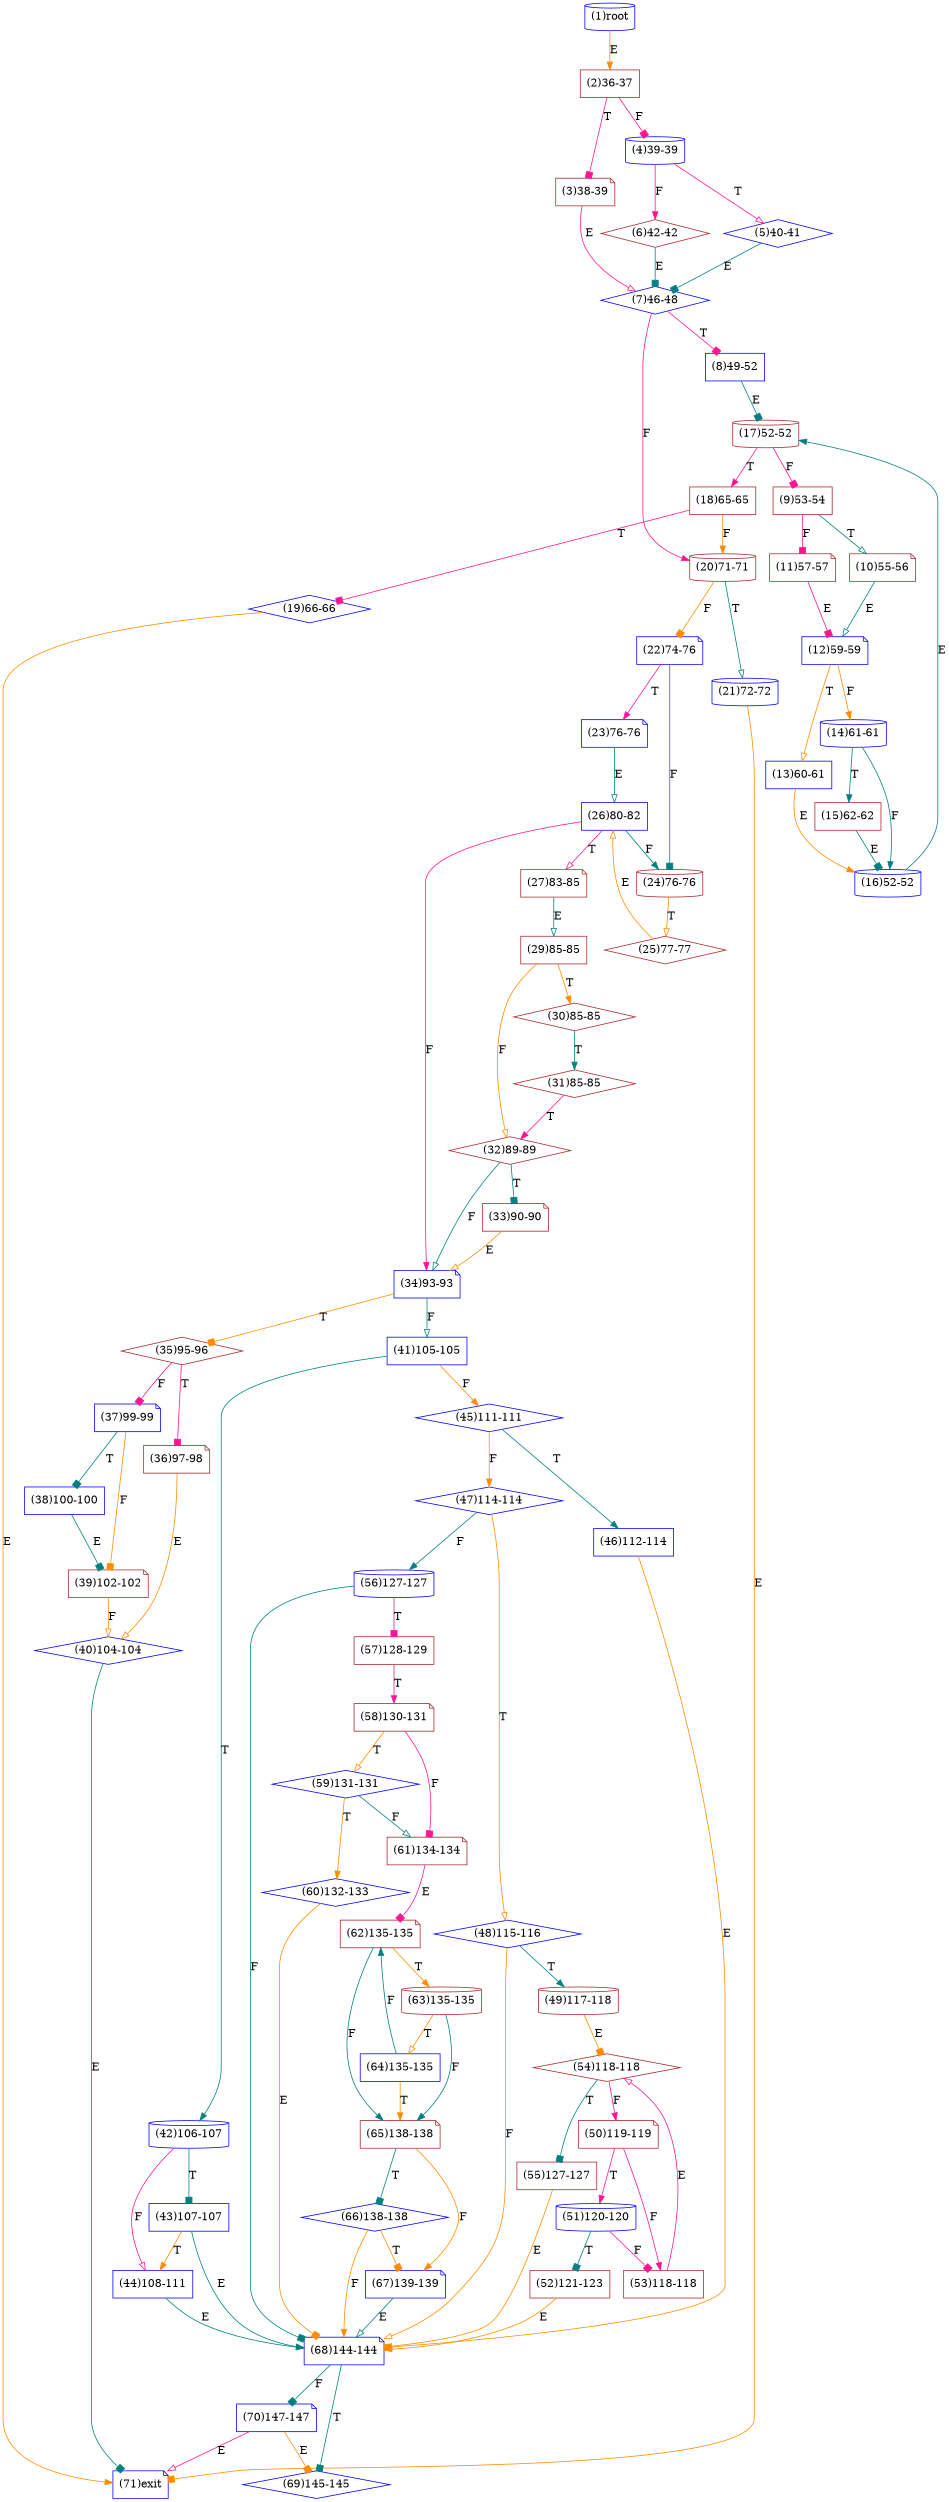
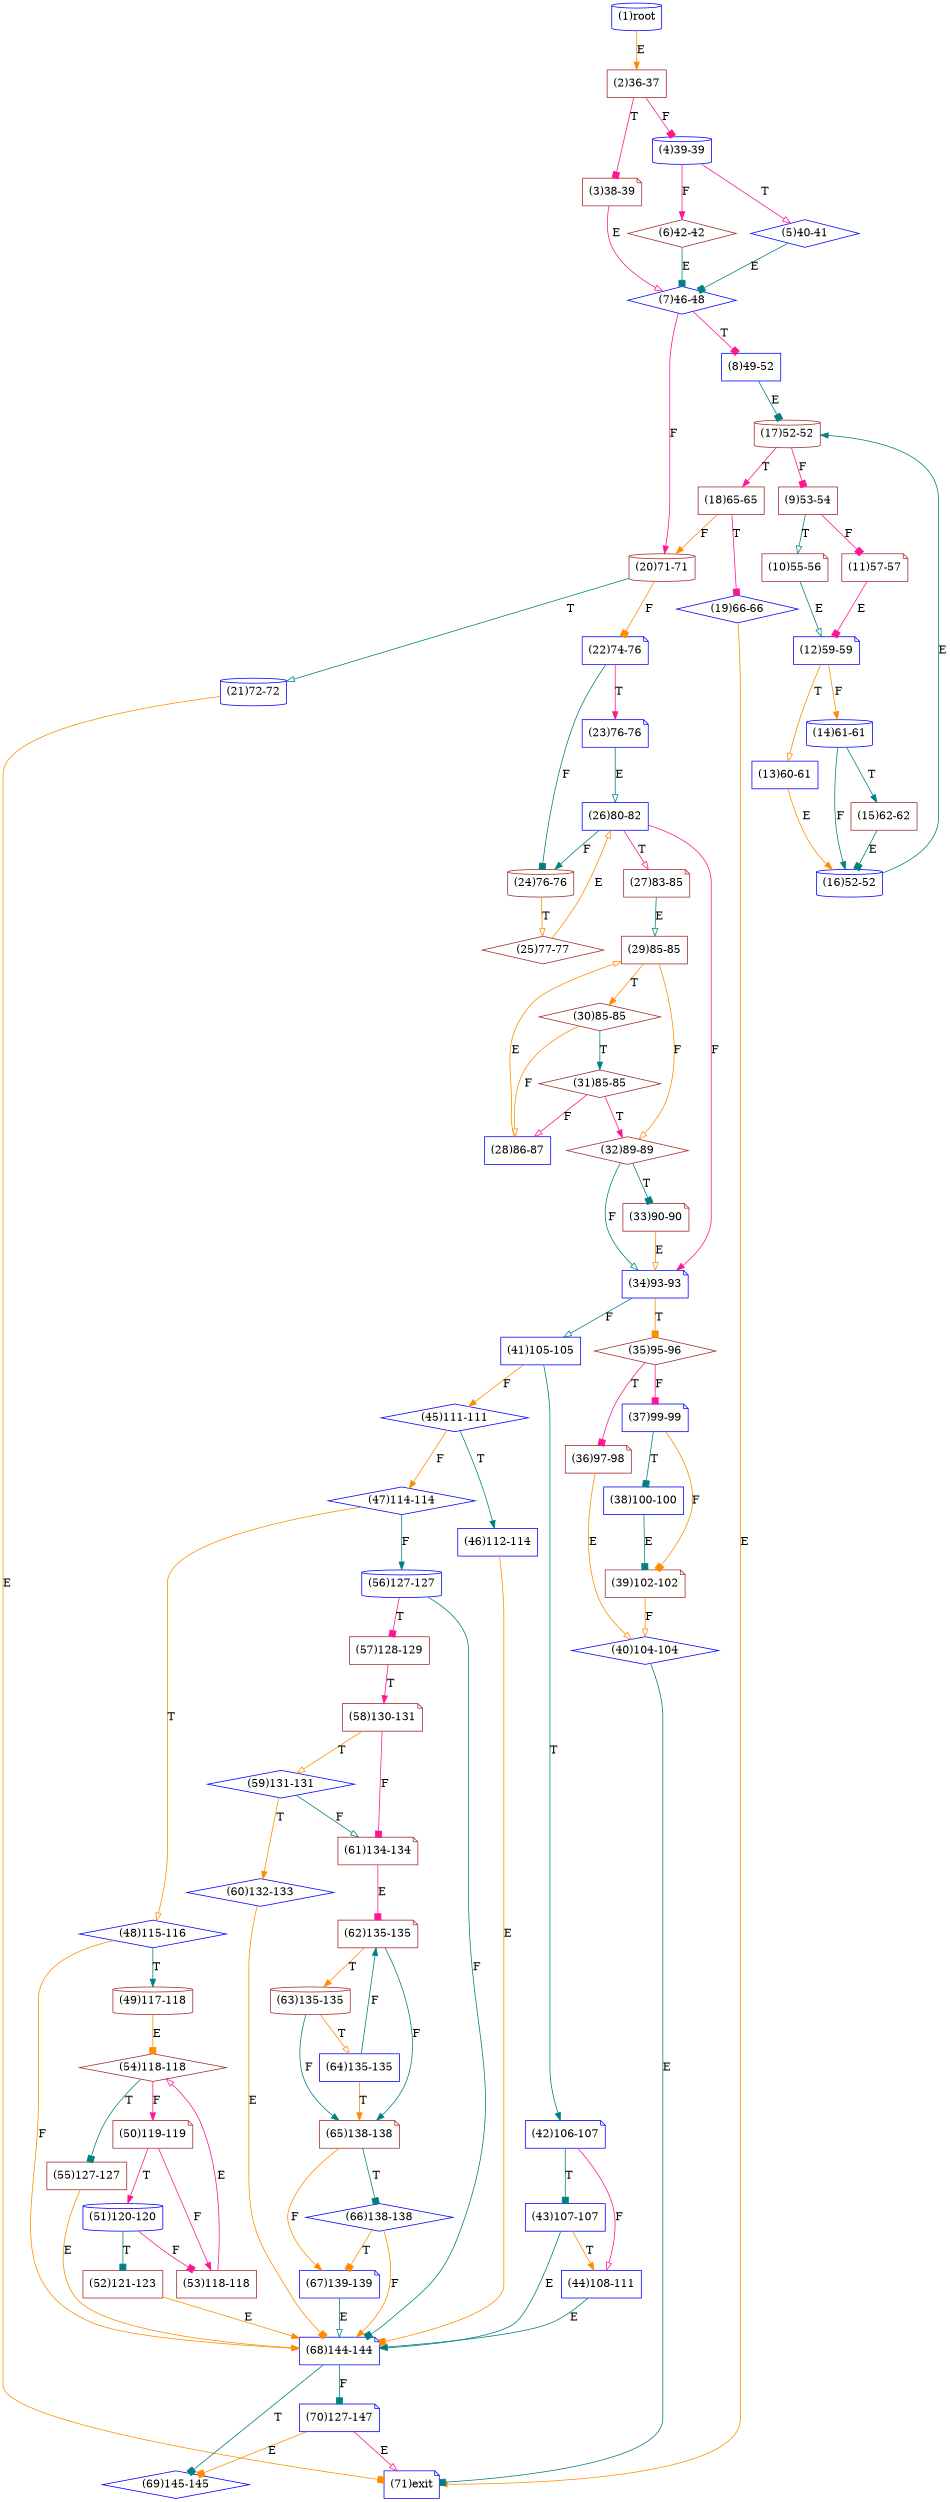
node "(28)86-87": added
node "(42)106-107": shape cylinder -> note
node "(70)147-147": label "(70)147-147" -> "(70)127-147"
